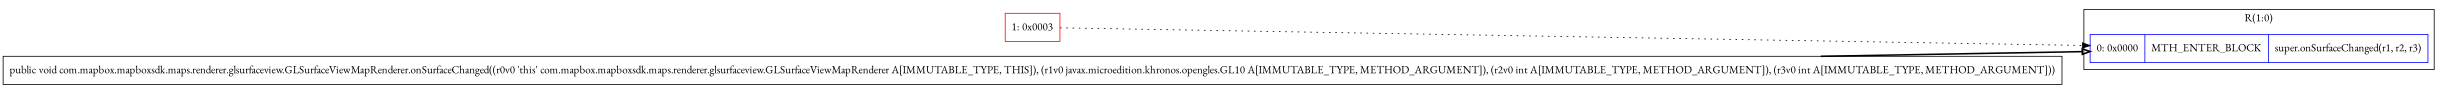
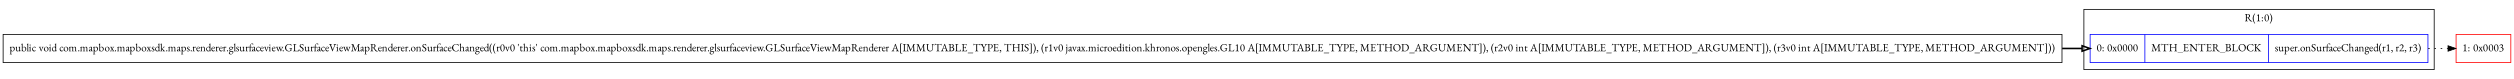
edge "1: 0x0003" -> "0: 0x0000": reversed
